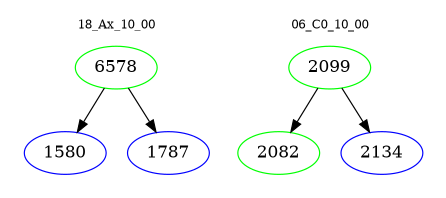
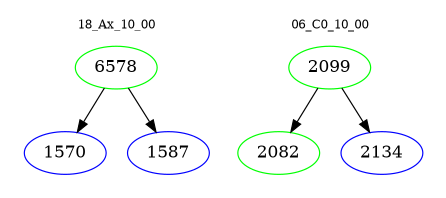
node "1580": label "1580" -> "1570"
node "1787": label "1787" -> "1587"
